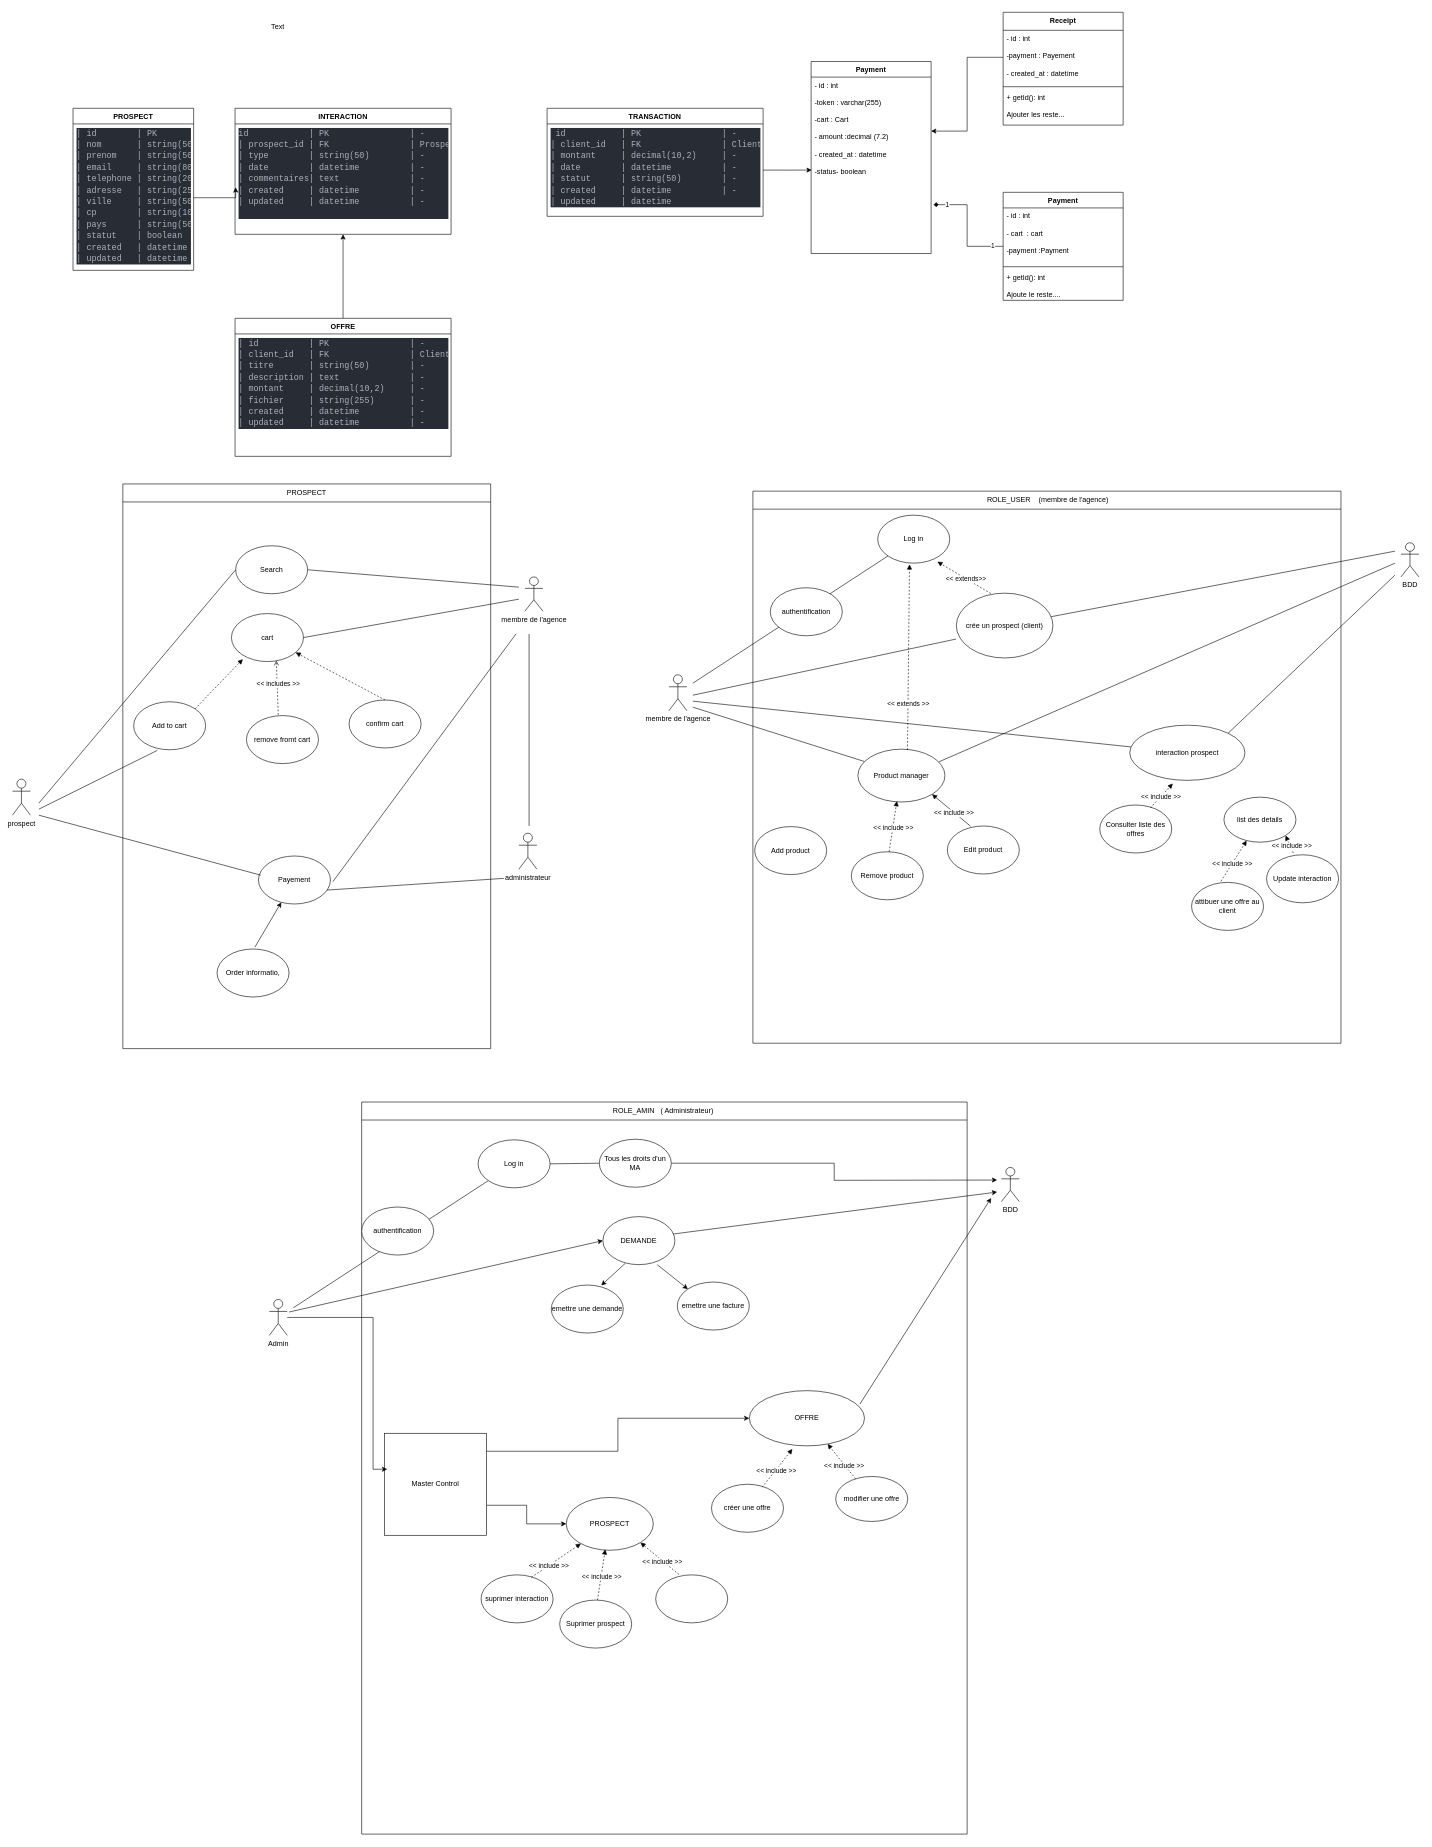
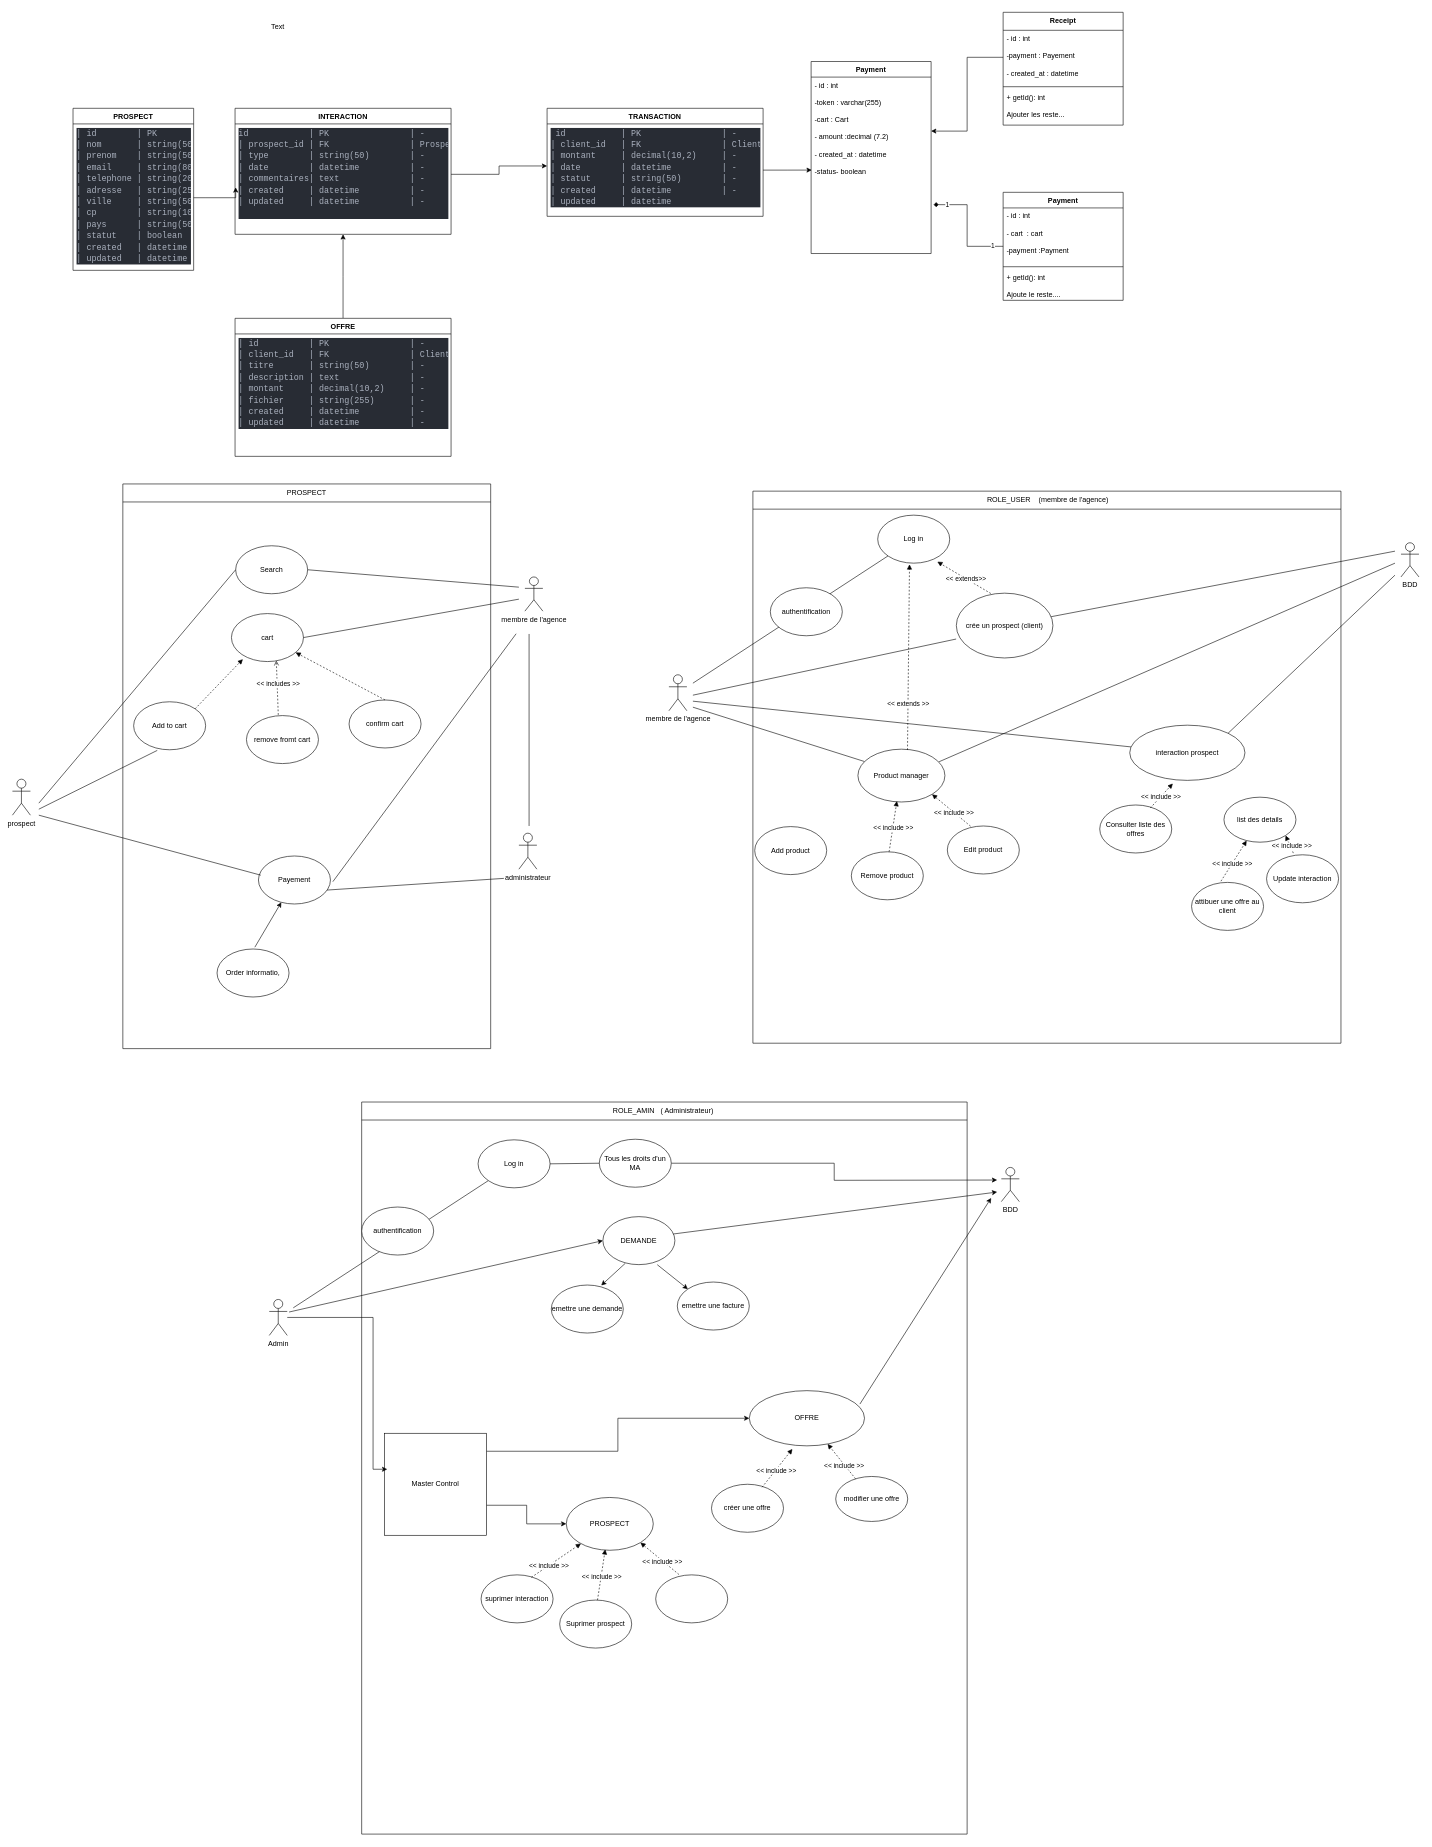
edge "id | PK | - | | prospect_id | FK | Prospect | | type | string(50) | - | | date | datetime | - | | commentaires| text | - | | created | datetime | - | | updated | datetime | - |" -> "id | PK | - | | client_id | FK | Client | | montant | decimal(10,2) | - | | date | datetime | - | | statut | string(50) | - | | created | datetime | - | | updated | datetime": added
edge "Edit product" -> "Product manager": style solid -> dashed
